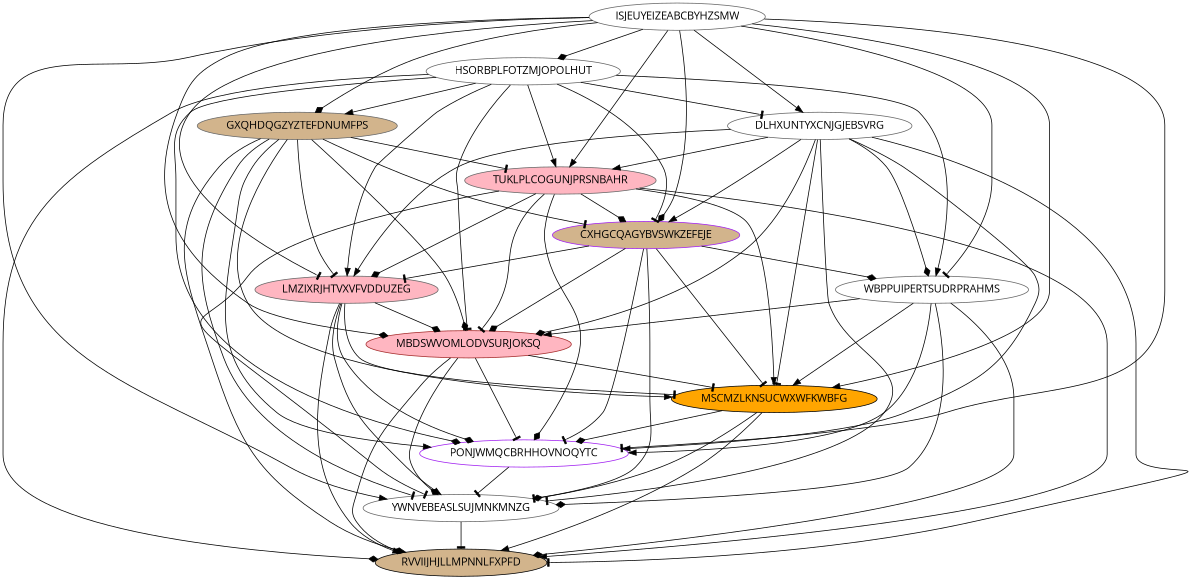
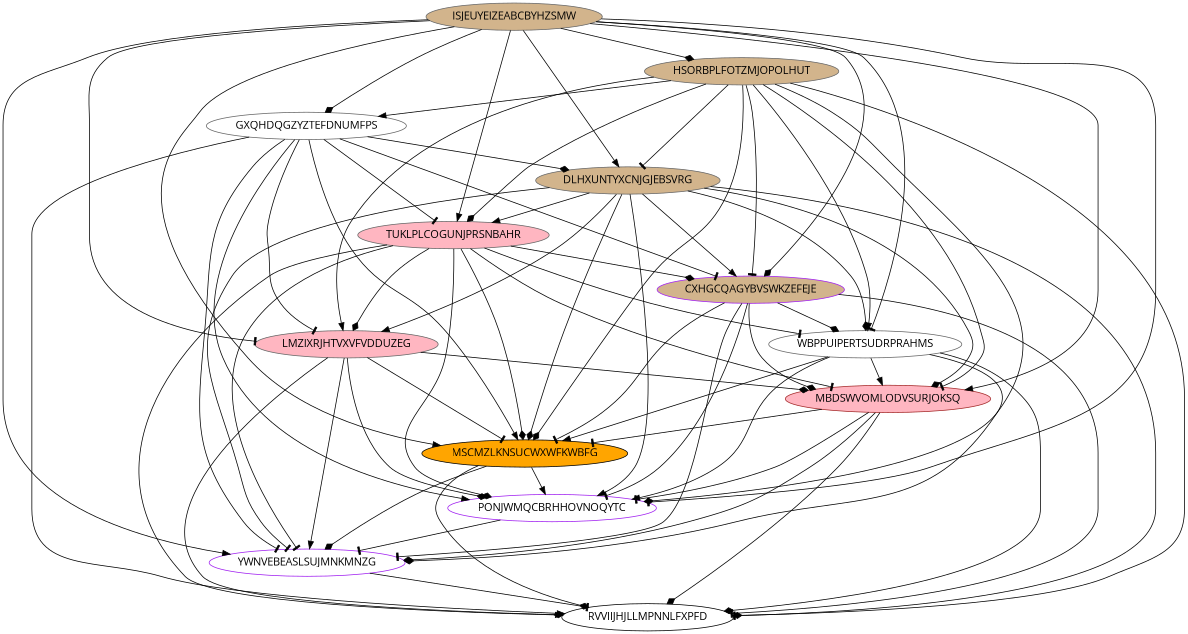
node "ISJEUYEIZEABCBYHZSMW": fillcolor white -> tan
node "HSORBPLFOTZMJOPOLHUT": fillcolor white -> tan
edge "ISJEUYEIZEABCBYHZSMW" -> "MBDSWVOMLODVSURJOKSQ": arrowhead diamond -> normal
edge "HSORBPLFOTZMJOPOLHUT" -> "TUKLPLCOGUNJPRSNBAHR": arrowhead normal -> diamond
node "GXQHDQGZYZTEFDNUMFPS": fillcolor tan -> white
node "DLHXUNTYXCNJGJEBSVRG": fillcolor white -> tan
edge "GXQHDQGZYZTEFDNUMFPS" -> "MBDSWVOMLODVSURJOKSQ": now "GXQHDQGZYZTEFDNUMFPS" -> "DLHXUNTYXCNJGJEBSVRG"
edge "TUKLPLCOGUNJPRSNBAHR" -> "MSCMZLKNSUCWXWFKWBFG": arrowhead normal -> diamond
edge "DLHXUNTYXCNJGJEBSVRG" -> "MSCMZLKNSUCWXWFKWBFG": arrowhead tee -> diamond
edge "CXHGCQAGYBVSWKZEFEJE" -> "LMZIXRJHTVXVFVDDUZEG": now "CXHGCQAGYBVSWKZEFEJE" -> "RVVIIJHJLLMPNNLFXPFD"
edge "HSORBPLFOTZMJOPOLHUT" -> "MSCMZLKNSUCWXWFKWBFG": added
edge "TUKLPLCOGUNJPRSNBAHR" -> "WBPPUIPERTSUDRPRAHMS": added
edge "MSCMZLKNSUCWXWFKWBFG" -> "PONJWMQCBRHHOVNOQYTC": arrowhead diamond -> normal
edge "LMZIXRJHTVXVFVDDUZEG" -> "RVVIIJHJLLMPNNLFXPFD": arrowhead normal -> diamond
edge "MSCMZLKNSUCWXWFKWBFG" -> "RVVIIJHJLLMPNNLFXPFD": arrowhead normal -> diamond
node "YWNVEBEASLSUJMNKMNZG": color gray40 -> purple
node "RVVIIJHJLLMPNNLFXPFD": fillcolor tan -> white
